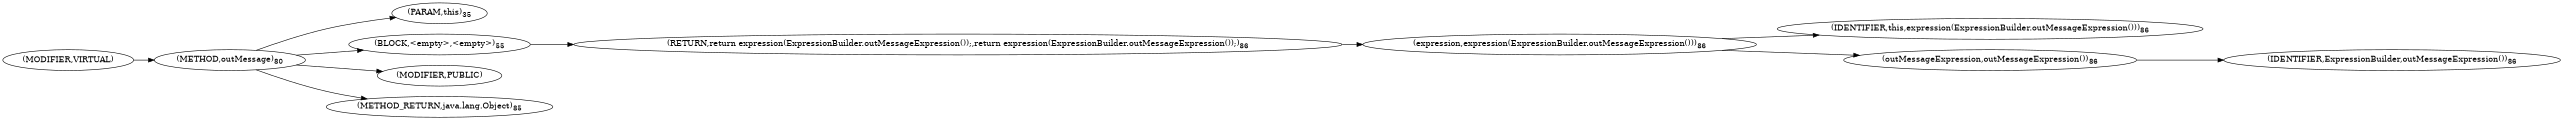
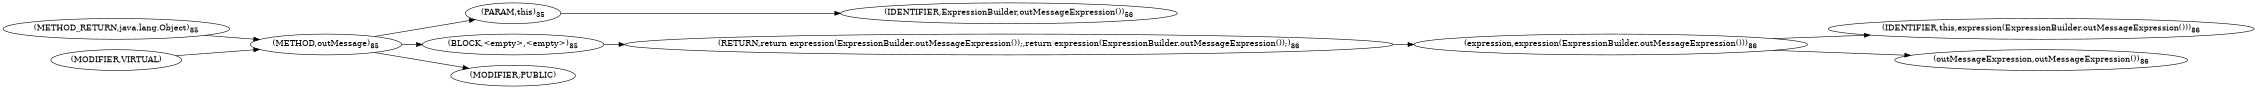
node "(BLOCK,<empty>,<empty>)": text "55" -> "85"
node "(METHOD,outMessage)": text "80" -> "85"
node "(IDENTIFIER,ExpressionBuilder,outMessageExpression())": text "86" -> "56"
edge "(outMessageExpression,outMessageExpression())" -> "(IDENTIFIER,ExpressionBuilder,outMessageExpression())": now "(PARAM,this)" -> "(IDENTIFIER,ExpressionBuilder,outMessageExpression())"
edge "(METHOD,outMessage)" -> "(METHOD_RETURN,java.lang.Object)": reversed
